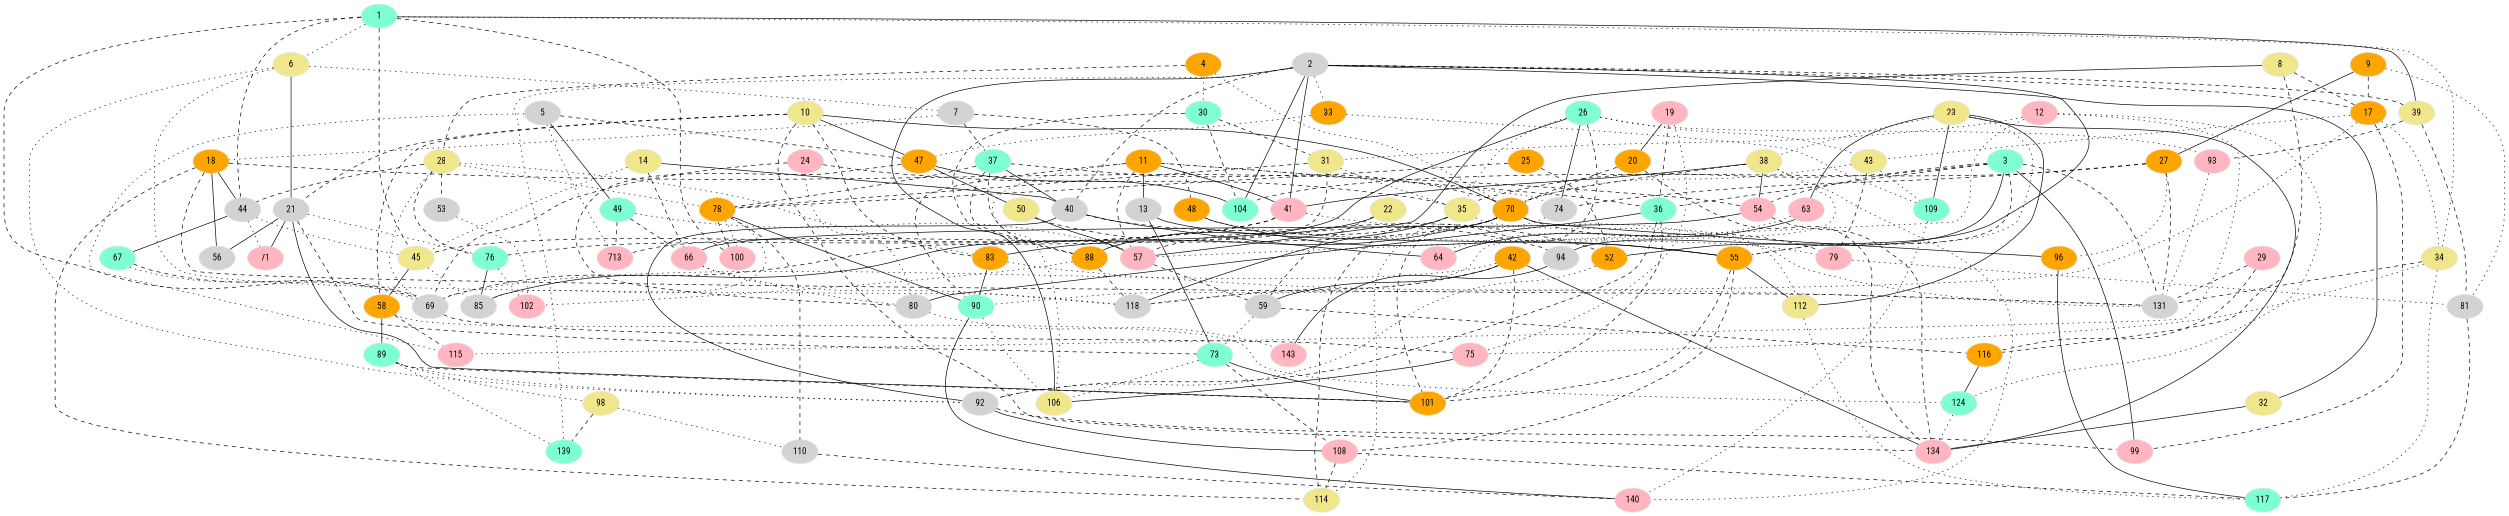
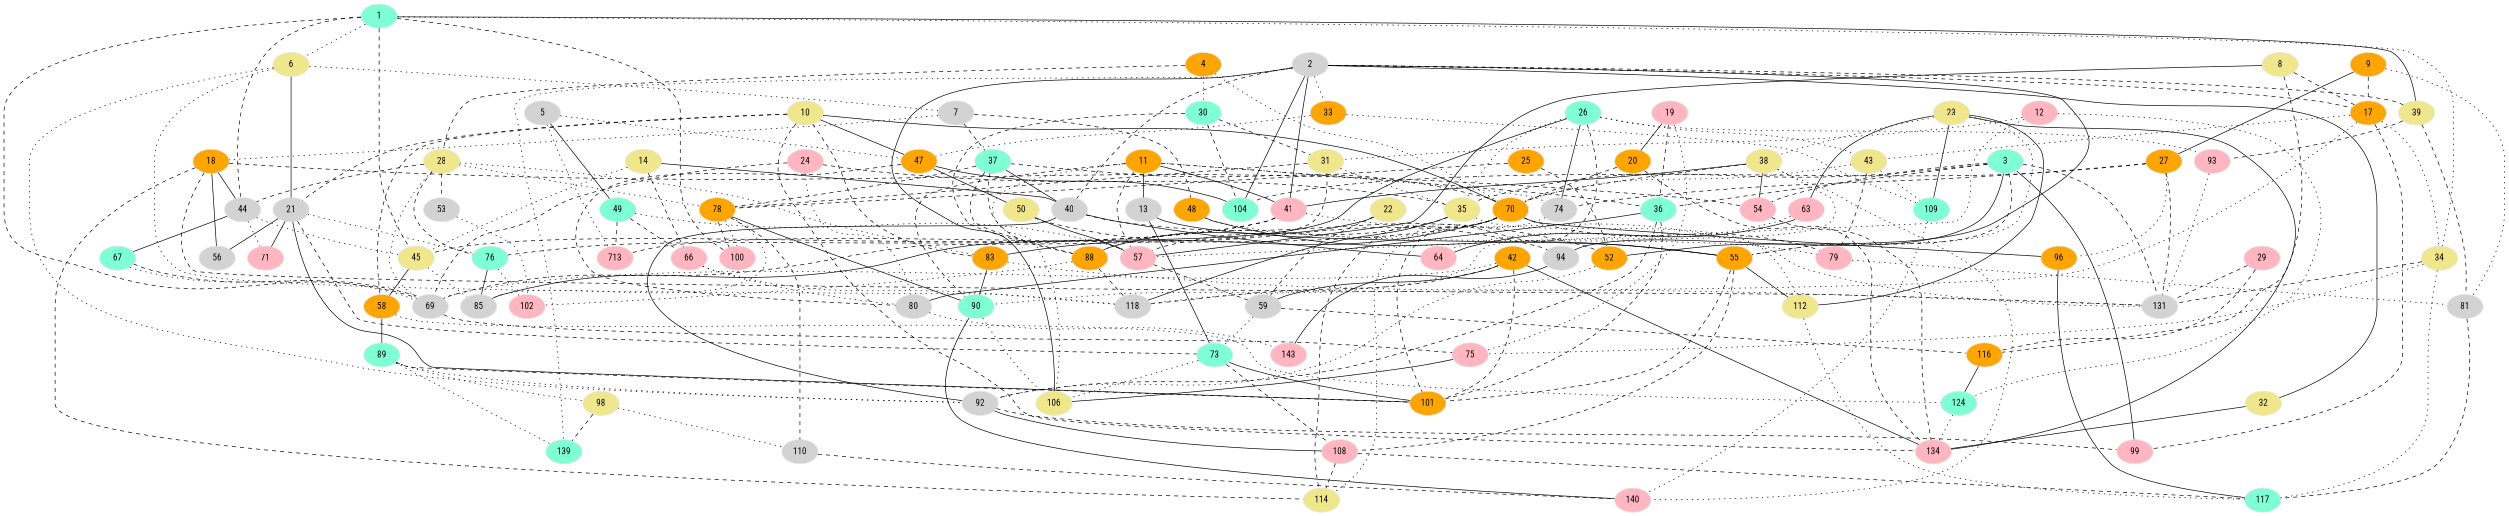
edge "5" -- "47": style dashed -> dotted
edge "54" -- "66": removed
node "115": removed
